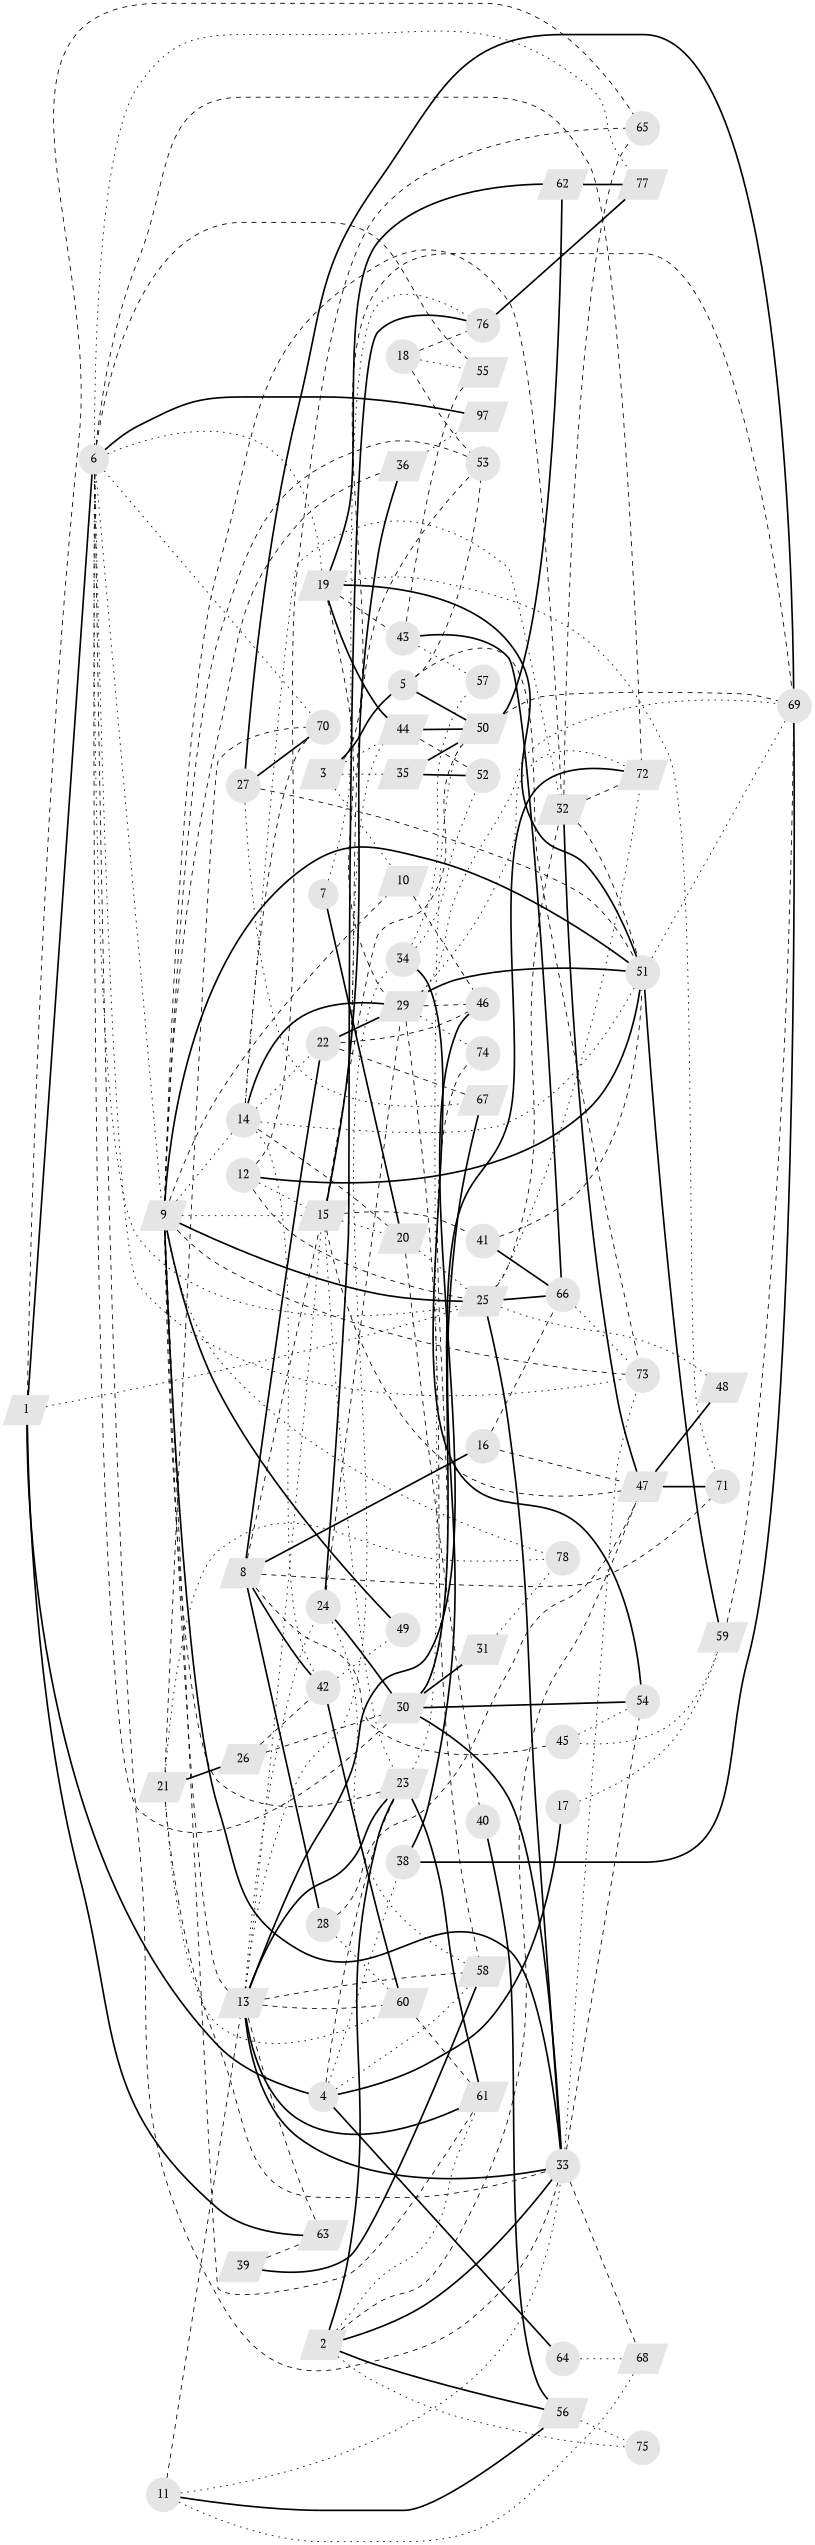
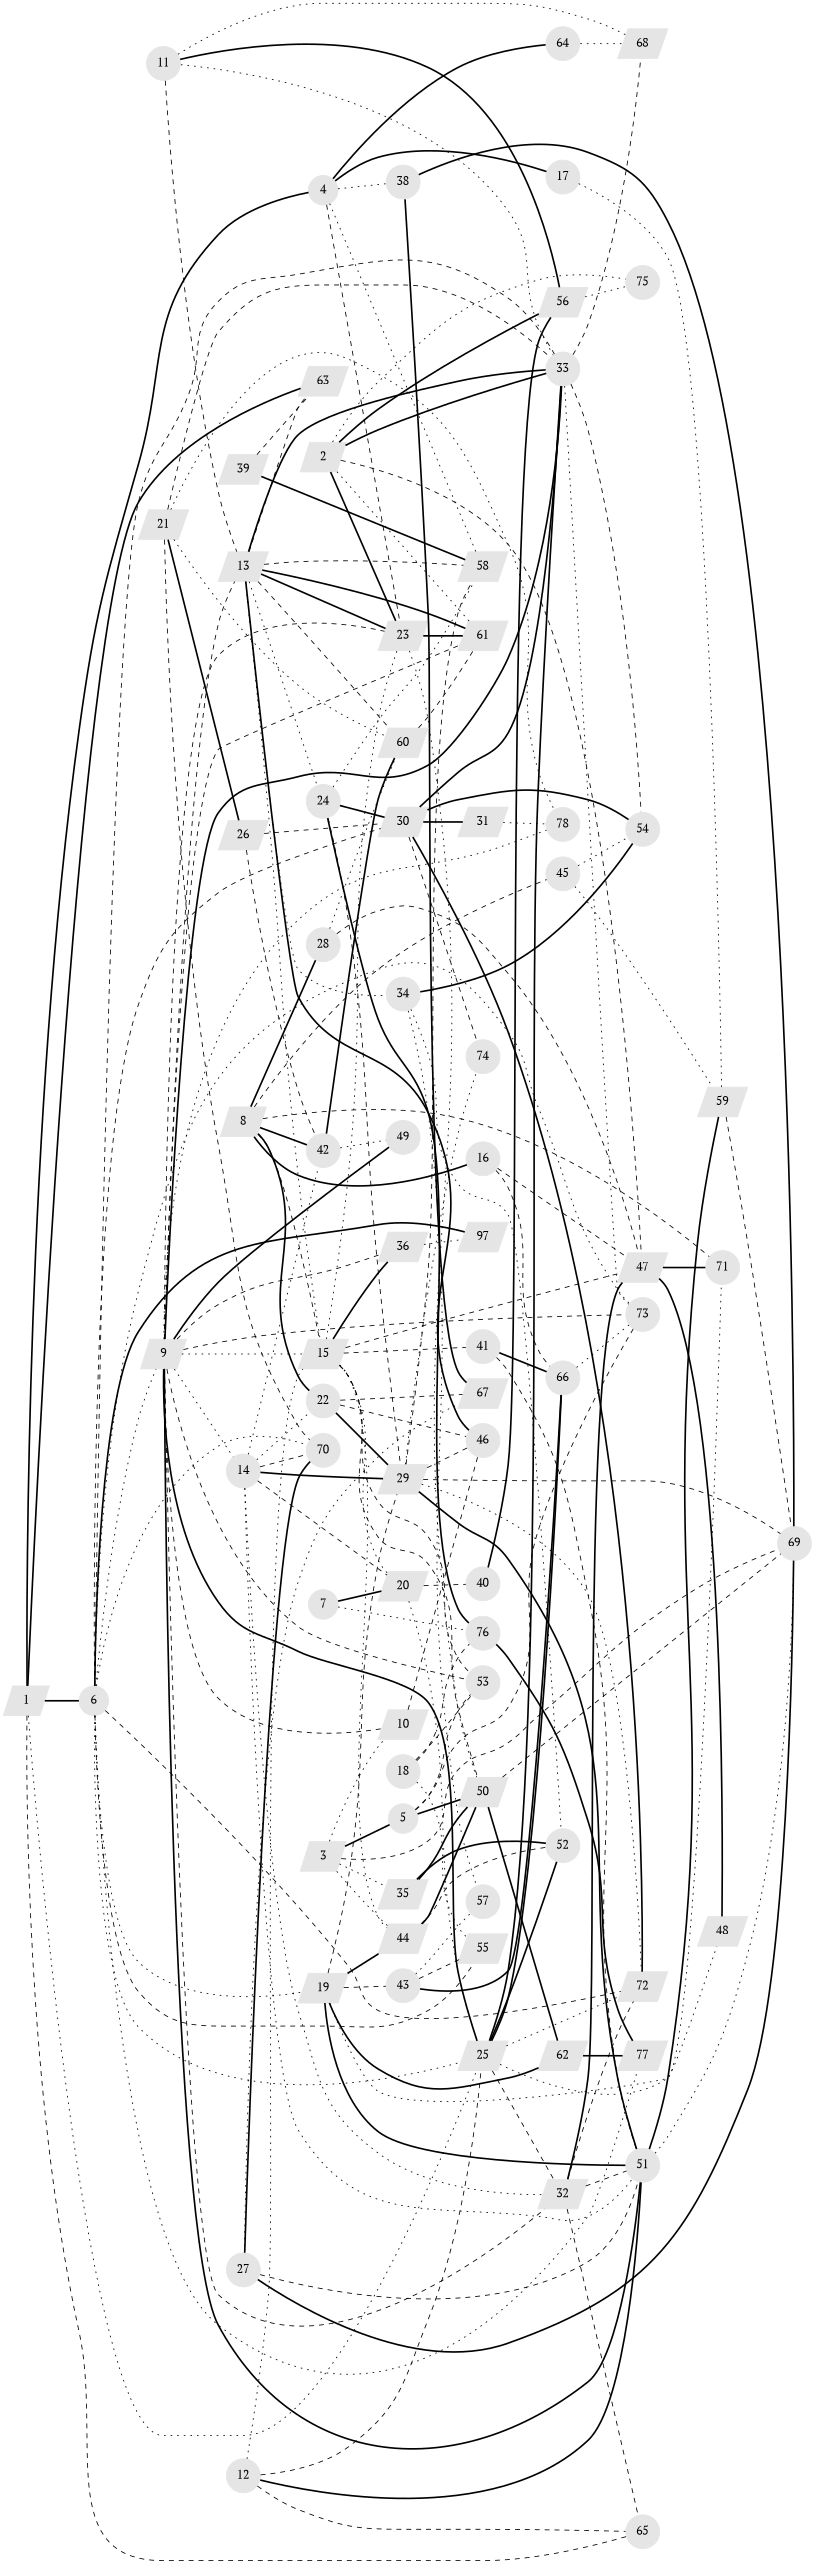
edge "69" -- "29": style dotted -> dashed
edge "52" -- "25": added
